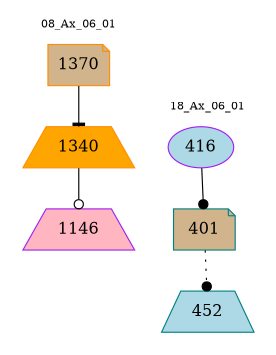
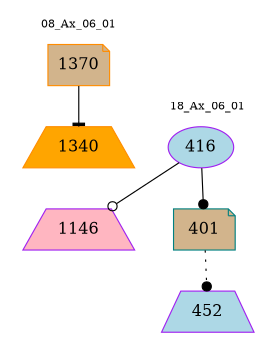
edge "1340" -> "1146": now "416" -> "1146"
node "452": color teal -> purple
